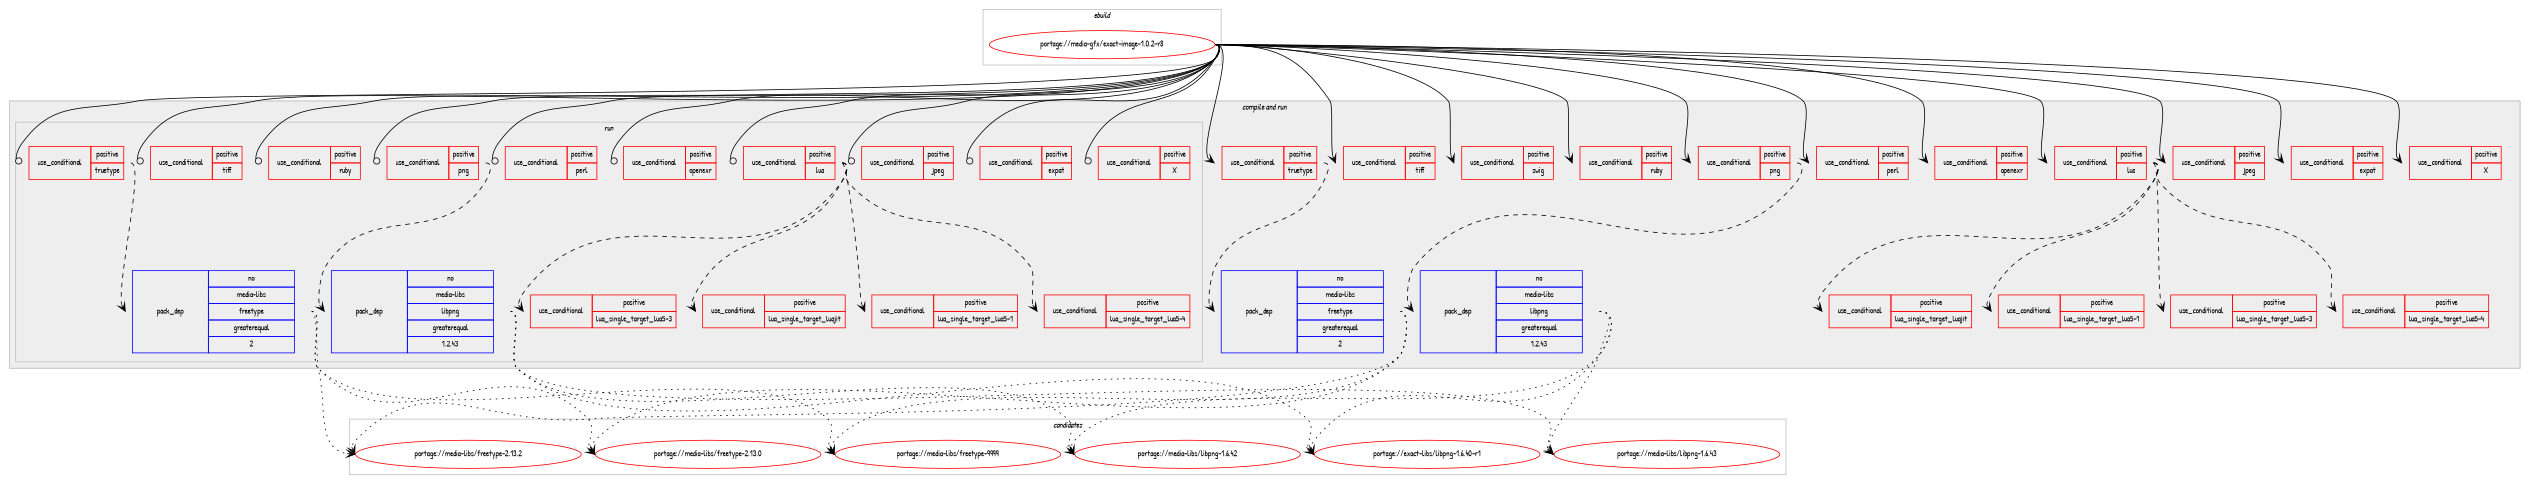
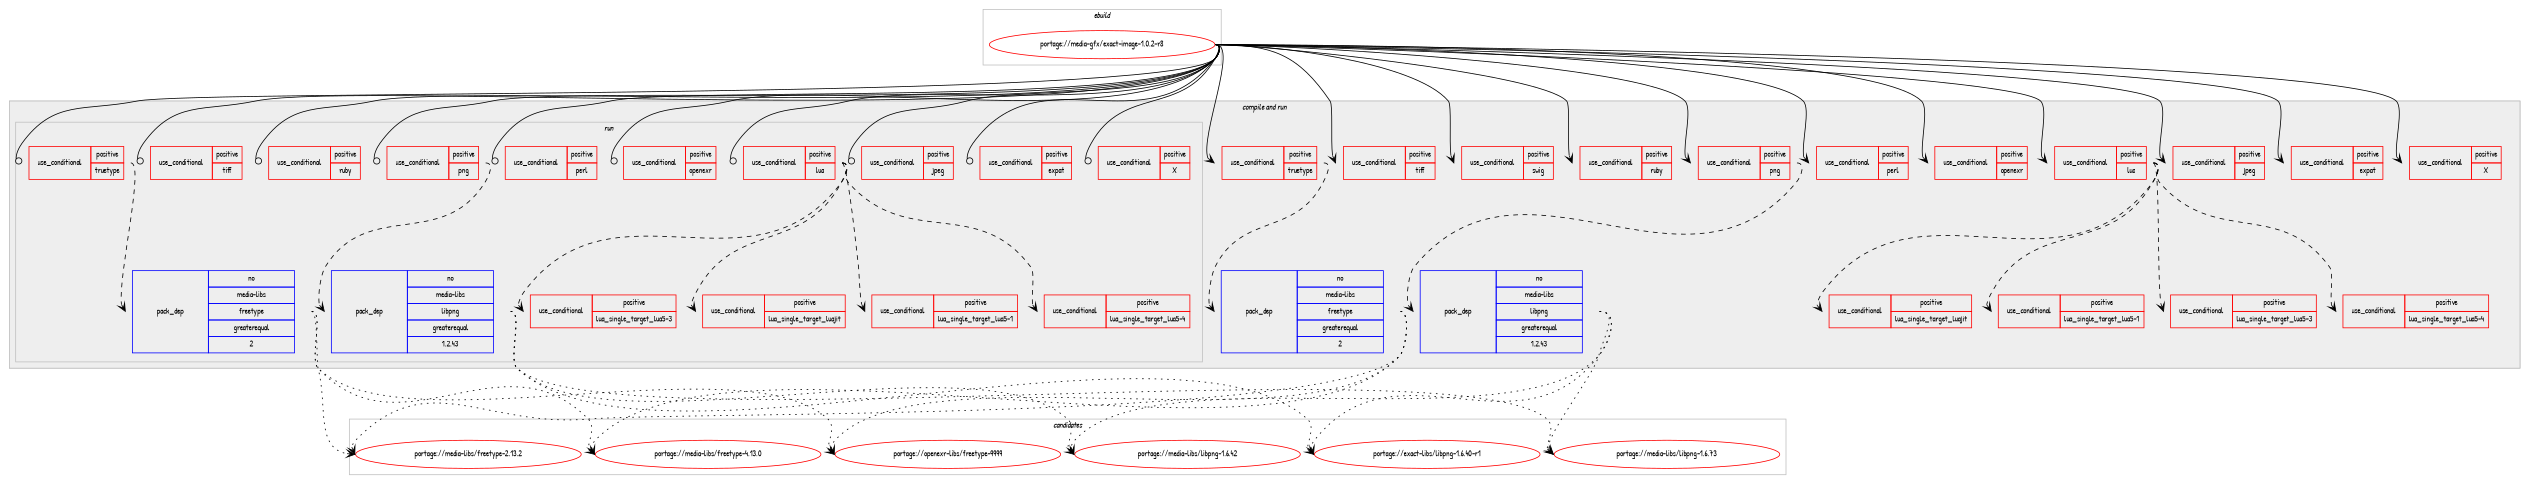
node "portage://media-libs/freetype-2.13.0": label "portage://media-libs/freetype-2.13.0" -> "portage://media-libs/freetype-4.13.0"
node "portage://media-libs/freetype-9999": label "portage://media-libs/freetype-9999" -> "portage://openexr-libs/freetype-9999"
node "portage://media-libs/libpng-1.6.43": label "portage://media-libs/libpng-1.6.43" -> "portage://media-libs/libpng-1.6.73"
